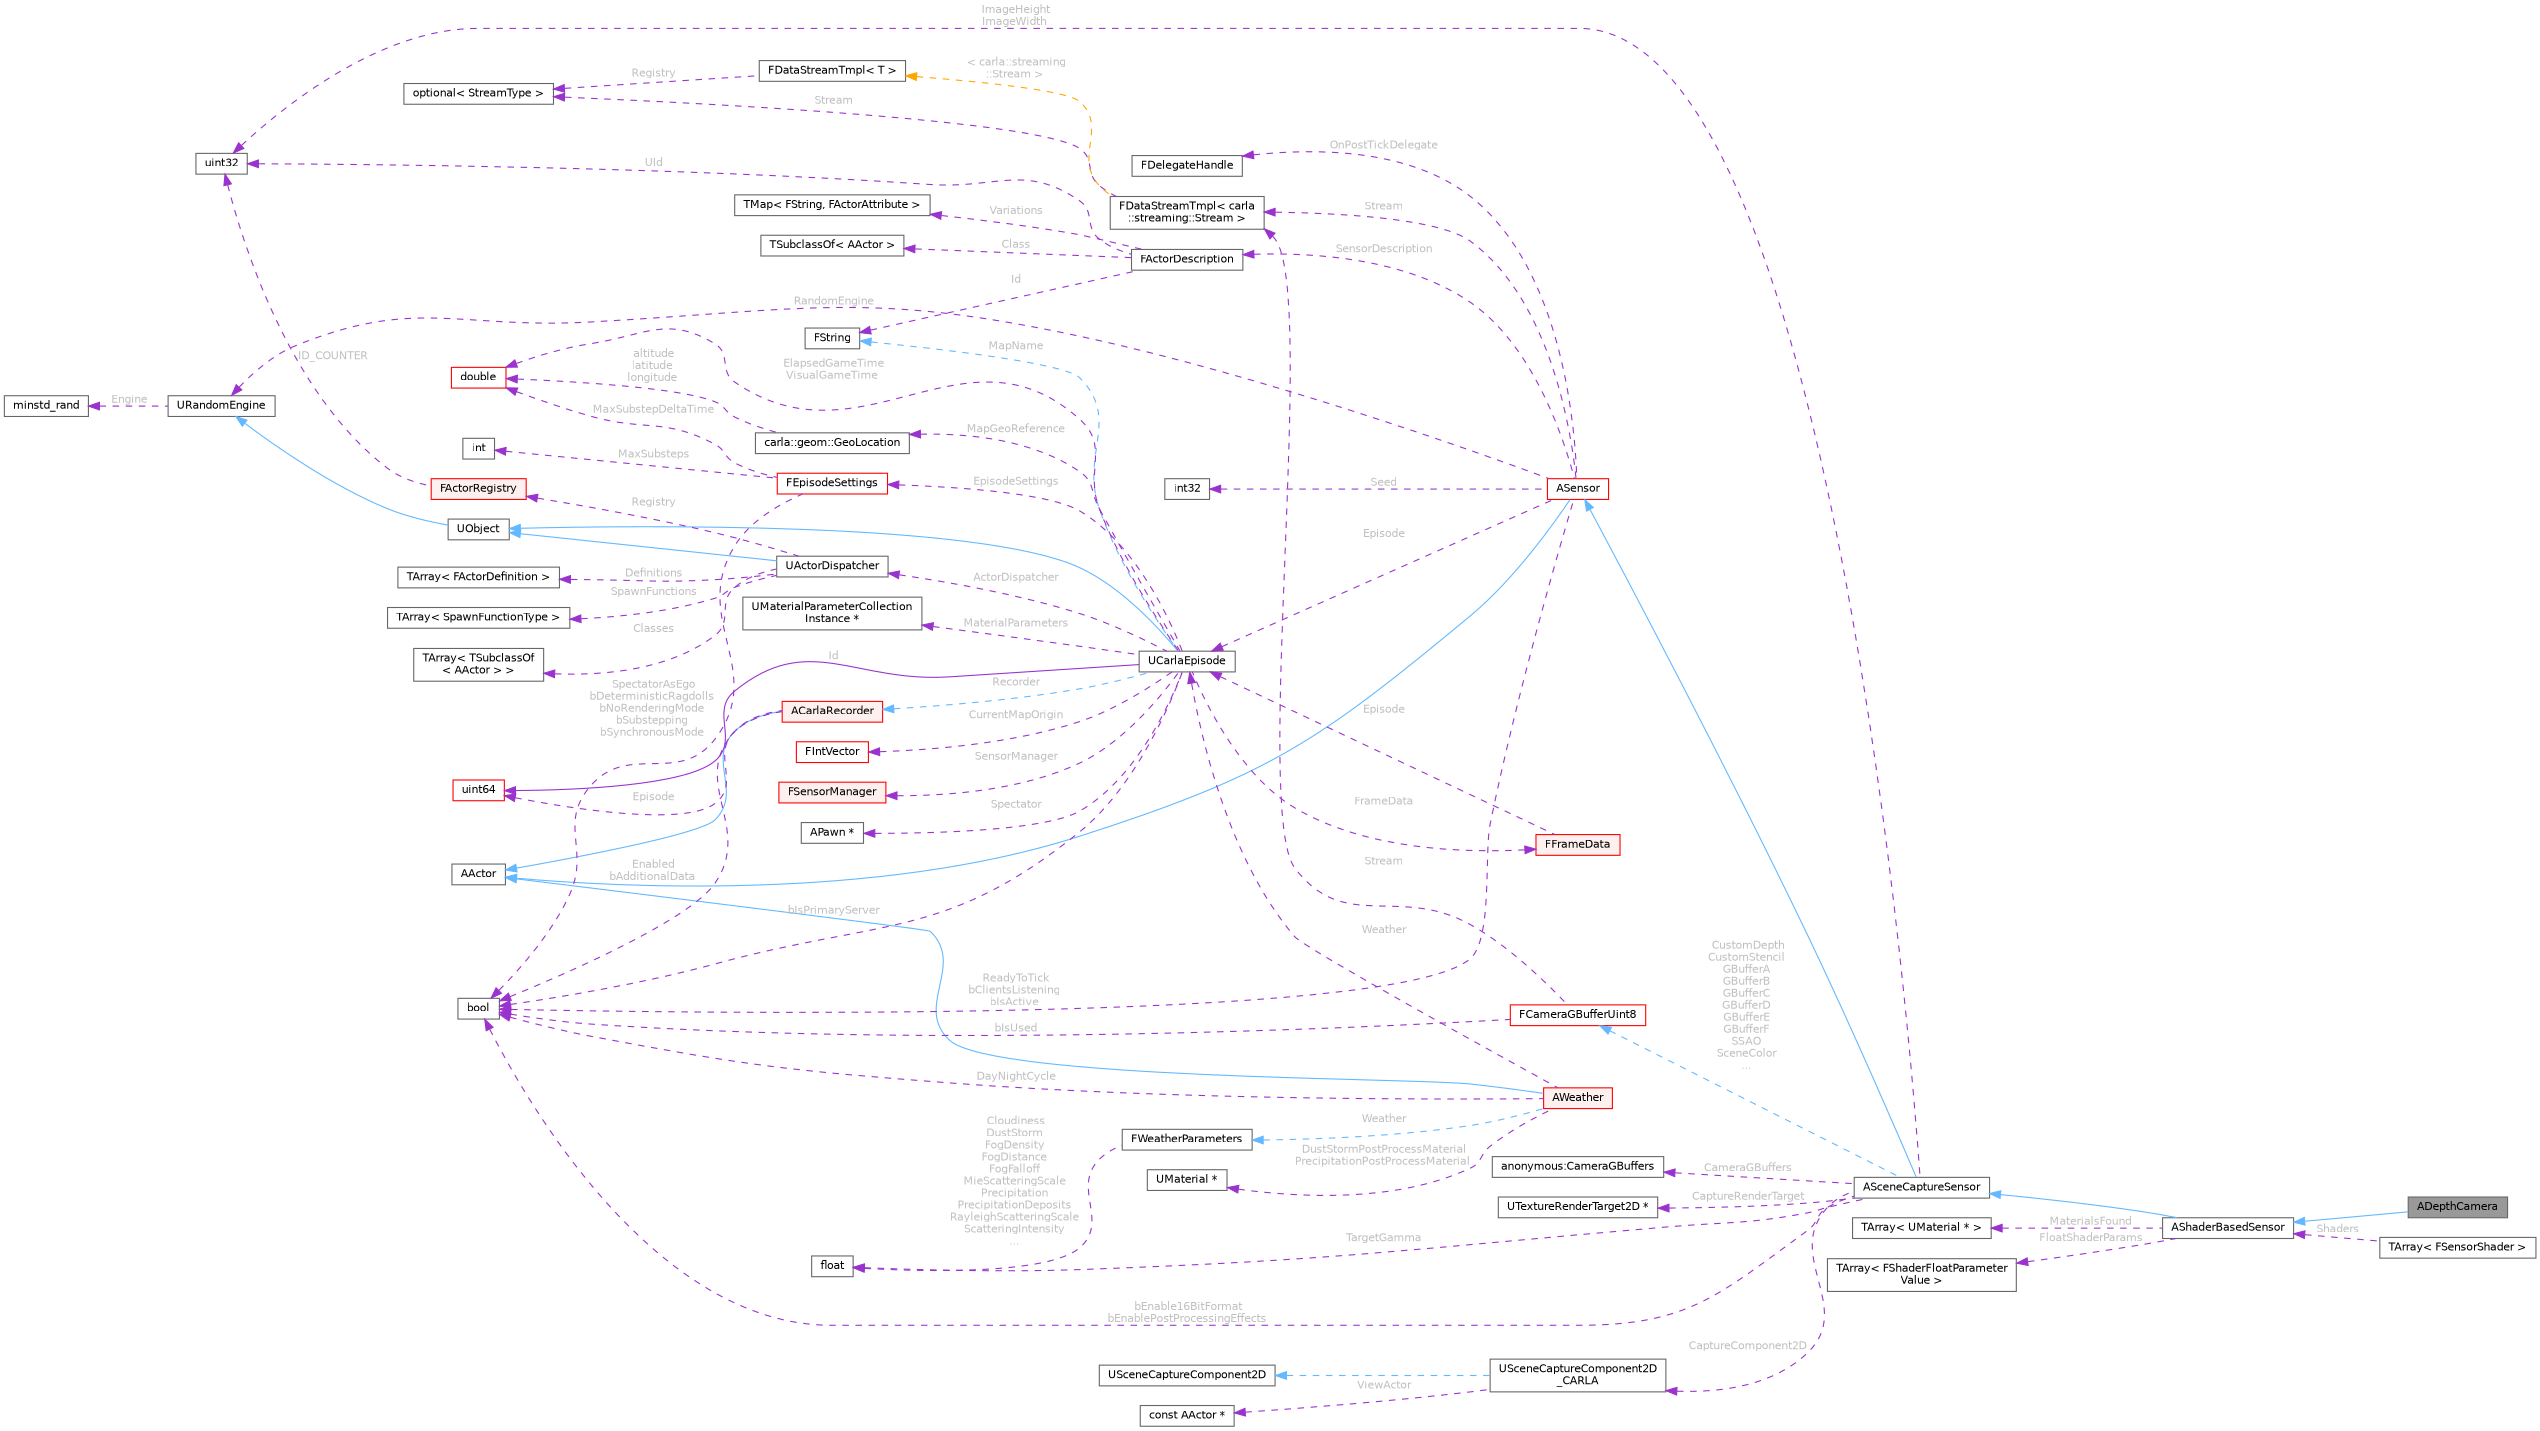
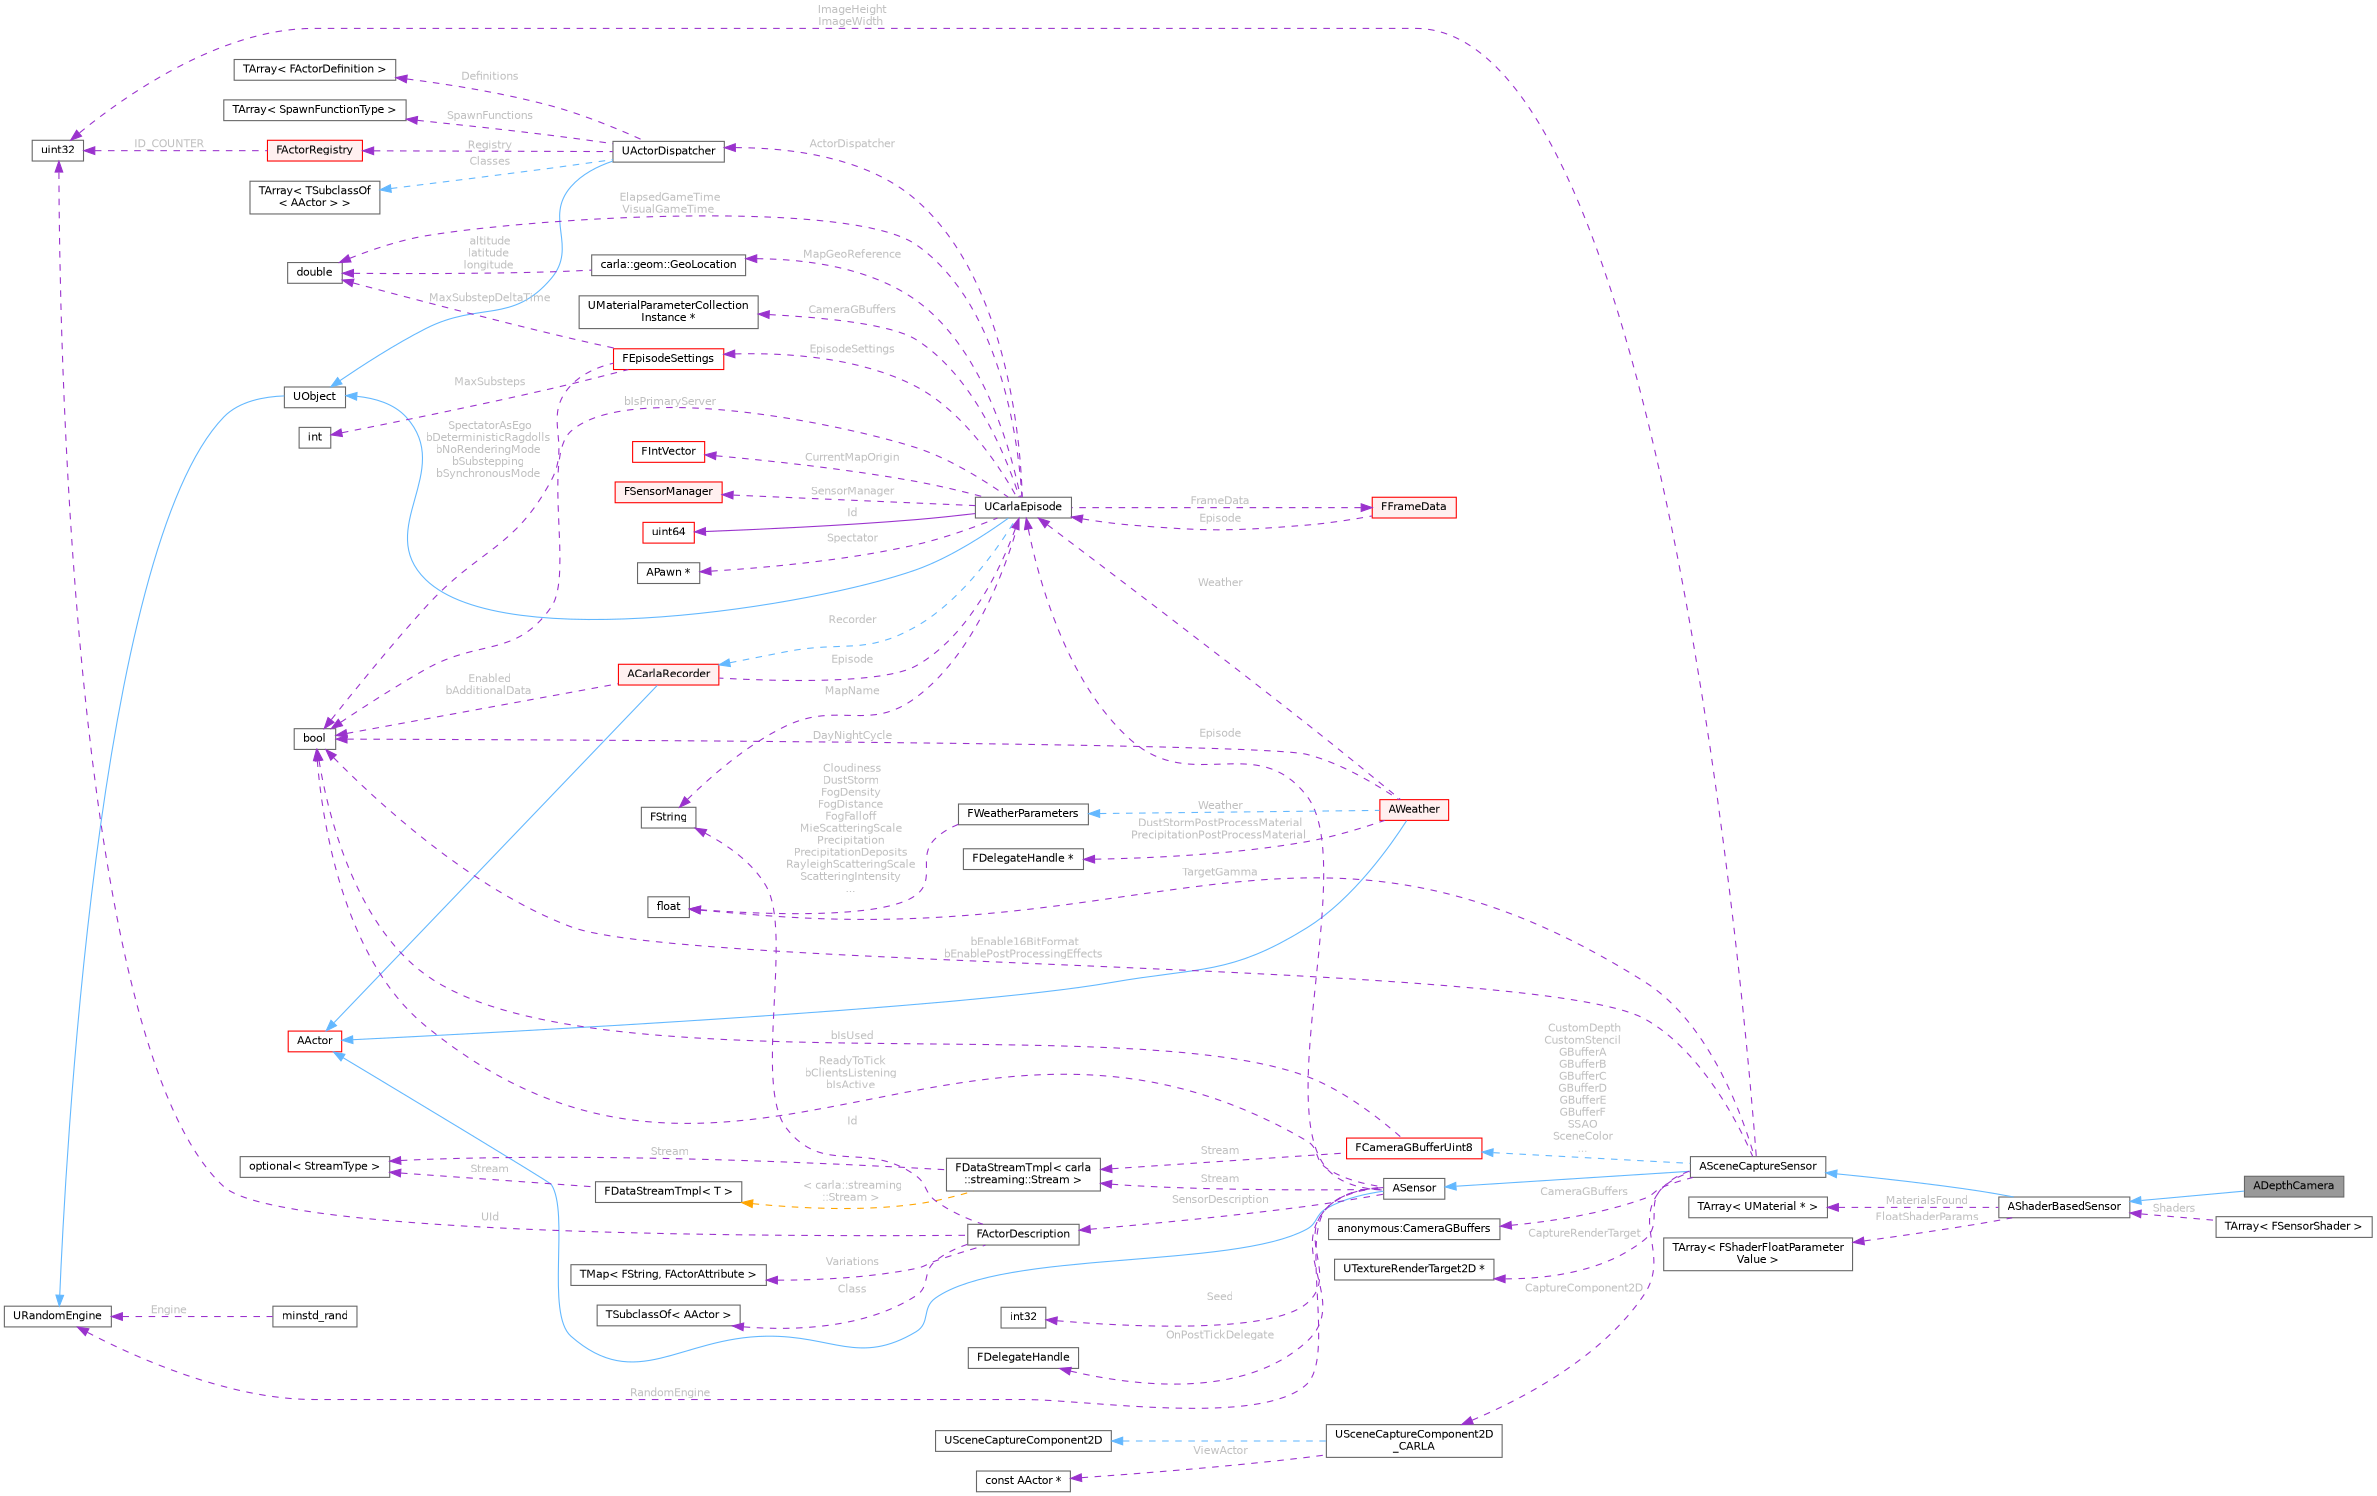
edge "FDataStreamTmpl< T >" -> "optional< StreamType >": label " Registry" -> " Stream"
node "double": color red -> gray40
edge "URandomEngine" -> "minstd_rand": reversed
edge "UCarlaEpisode" -> "FString": color steelblue1 -> darkorchid3
node "ASensor": color red -> gray40
edge "UCarlaEpisode" -> "UMaterialParameterCollection Instance *": label " MaterialParameters" -> " CameraGBuffers"
edge "UActorDispatcher" -> "TArray< TSubclassOf < AActor > >": color darkorchid3 -> steelblue1
edge "ACarlaRecorder" -> "uint64": now "ACarlaRecorder" -> "UCarlaEpisode"
node "AActor": color gray40 -> red
node "UMaterial *": label "UMaterial *" -> "FDelegateHandle *"
